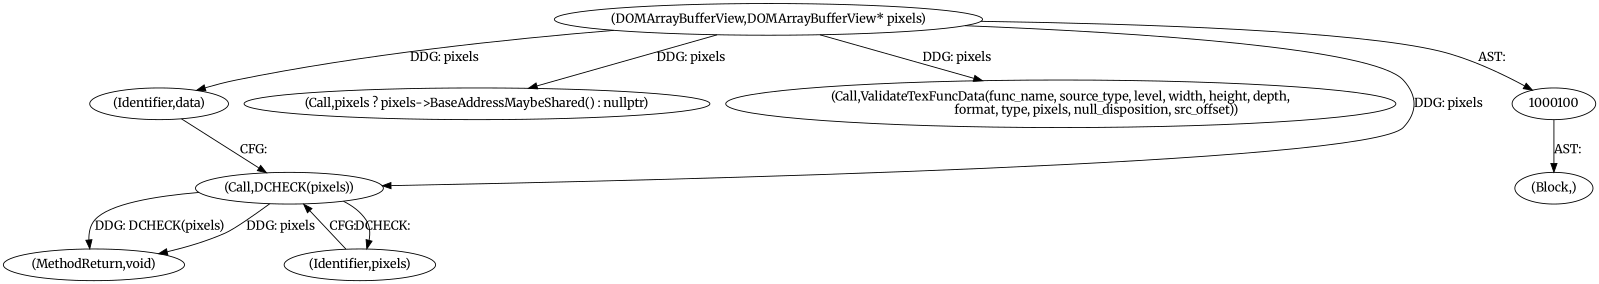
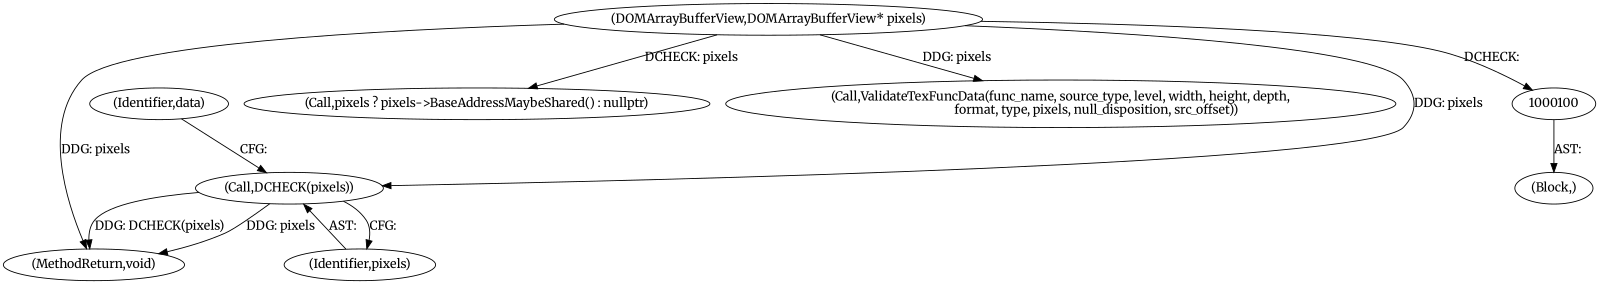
edge "(DOMArrayBufferView,DOMArrayBufferView* pixels)" -> "(Identifier,data)": now "(DOMArrayBufferView,DOMArrayBufferView* pixels)" -> "(MethodReturn,void)"
edge "(DOMArrayBufferView,DOMArrayBufferView* pixels)" -> "(Call,pixels ? pixels->BaseAddressMaybeShared() : nullptr)": label "DDG: pixels" -> "DCHECK: pixels"
edge "(DOMArrayBufferView,DOMArrayBufferView* pixels)" -> "1000100": label "AST: " -> "DCHECK: "
edge "(Identifier,pixels)" -> "(Call,DCHECK(pixels))": label "CFG: " -> "AST: "
edge "(Call,DCHECK(pixels))" -> "(Identifier,pixels)": label "DCHECK: " -> "CFG: "
